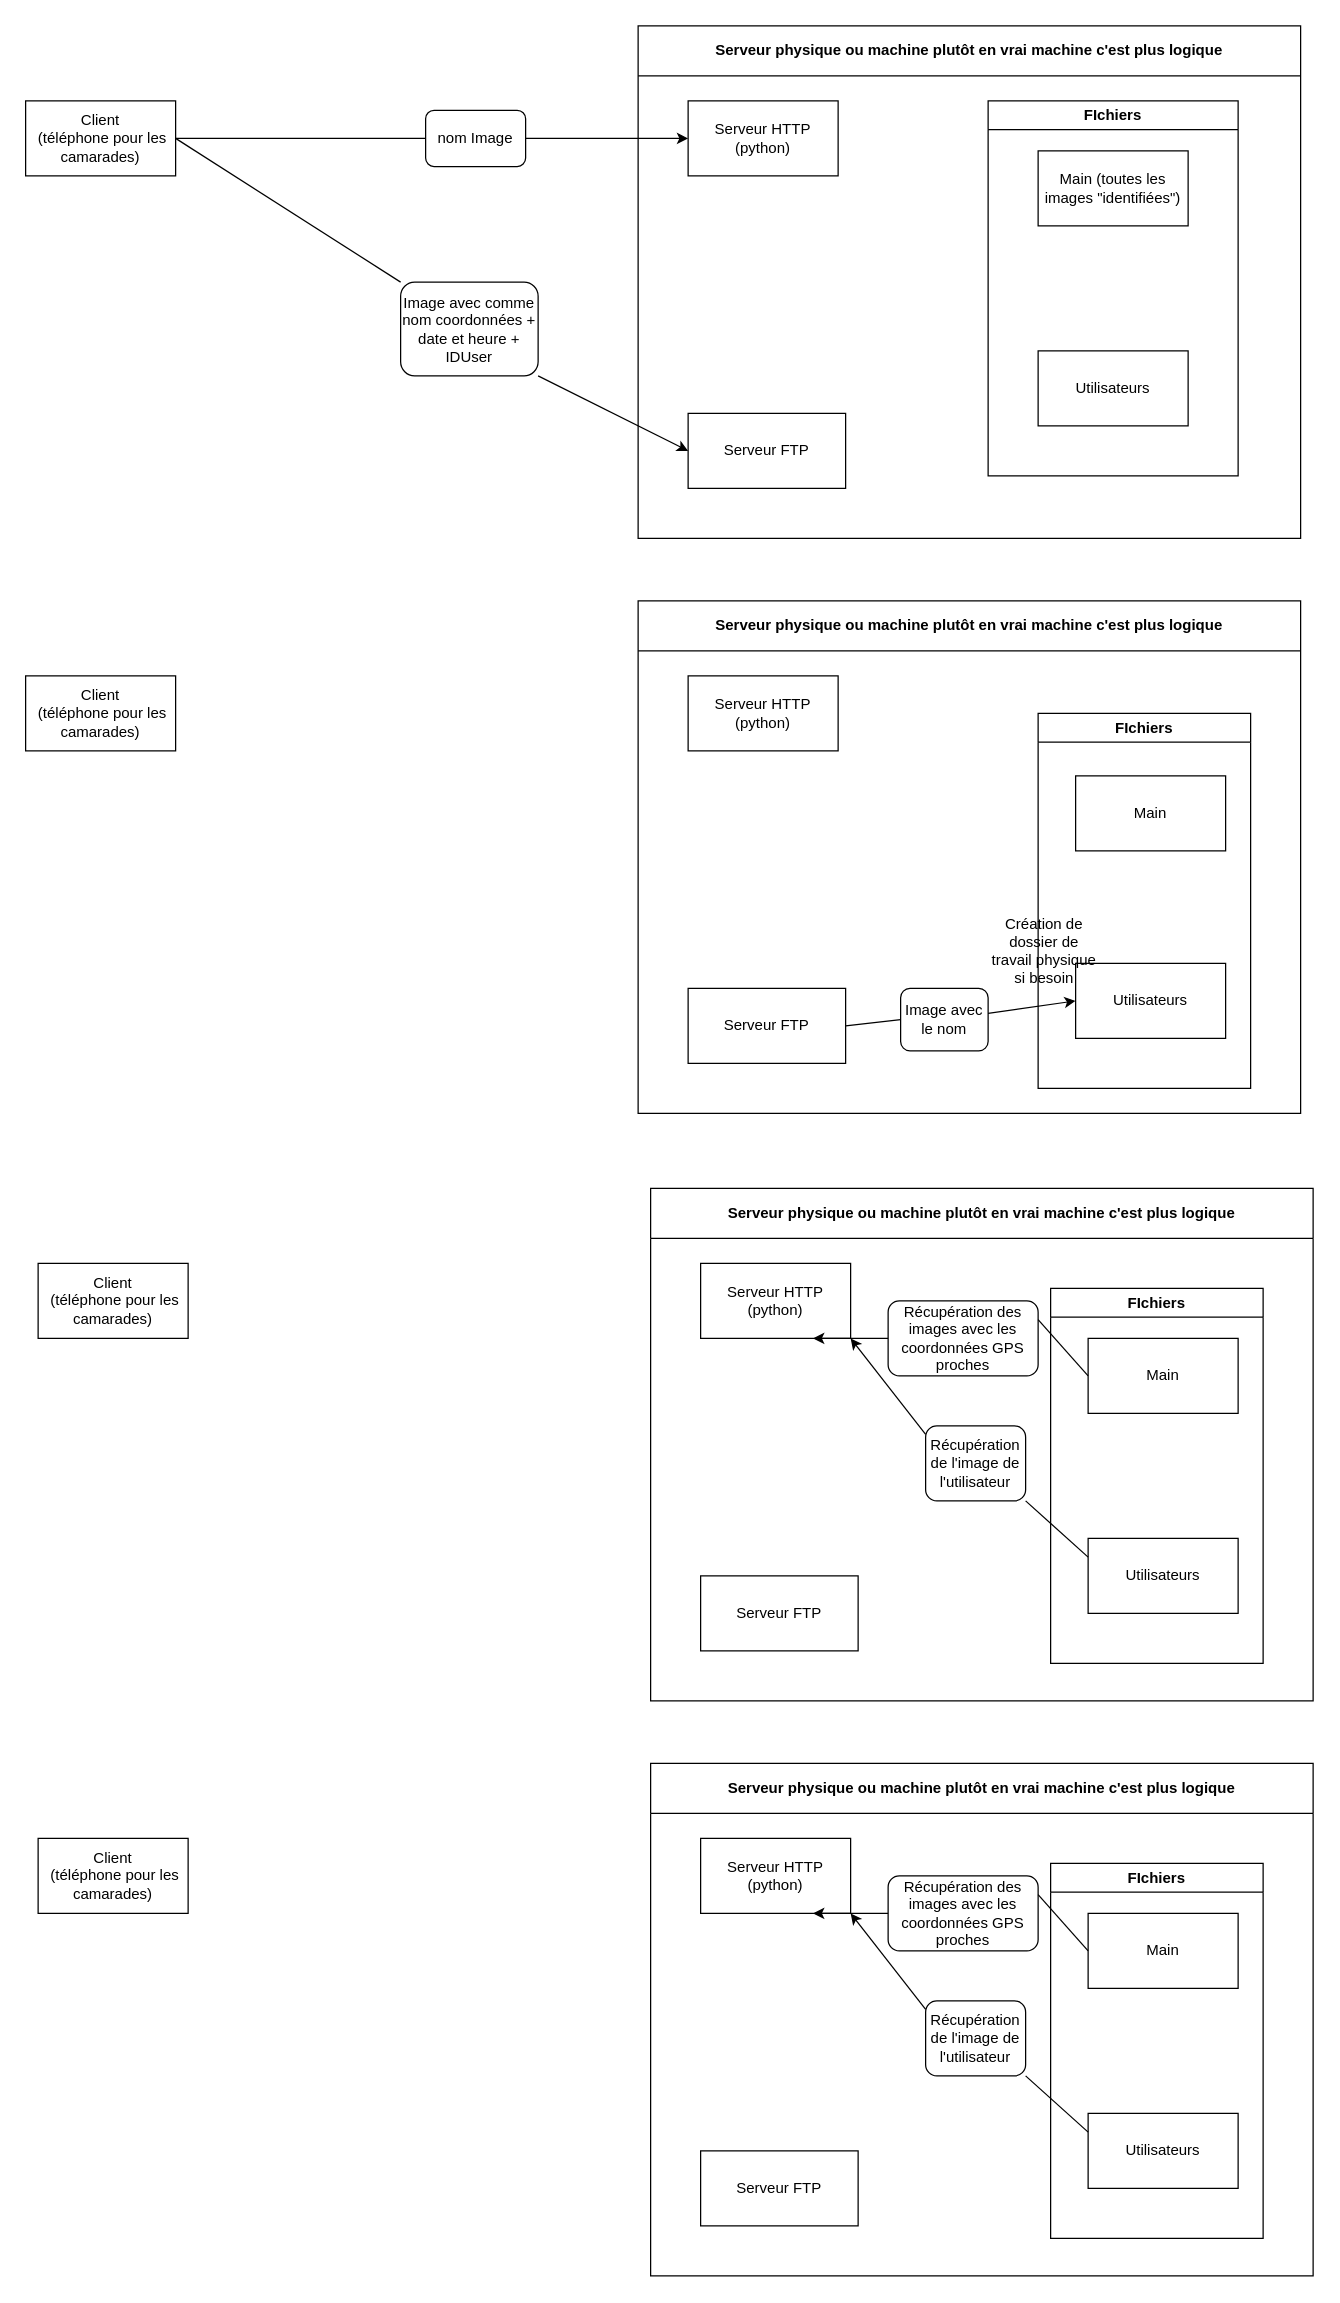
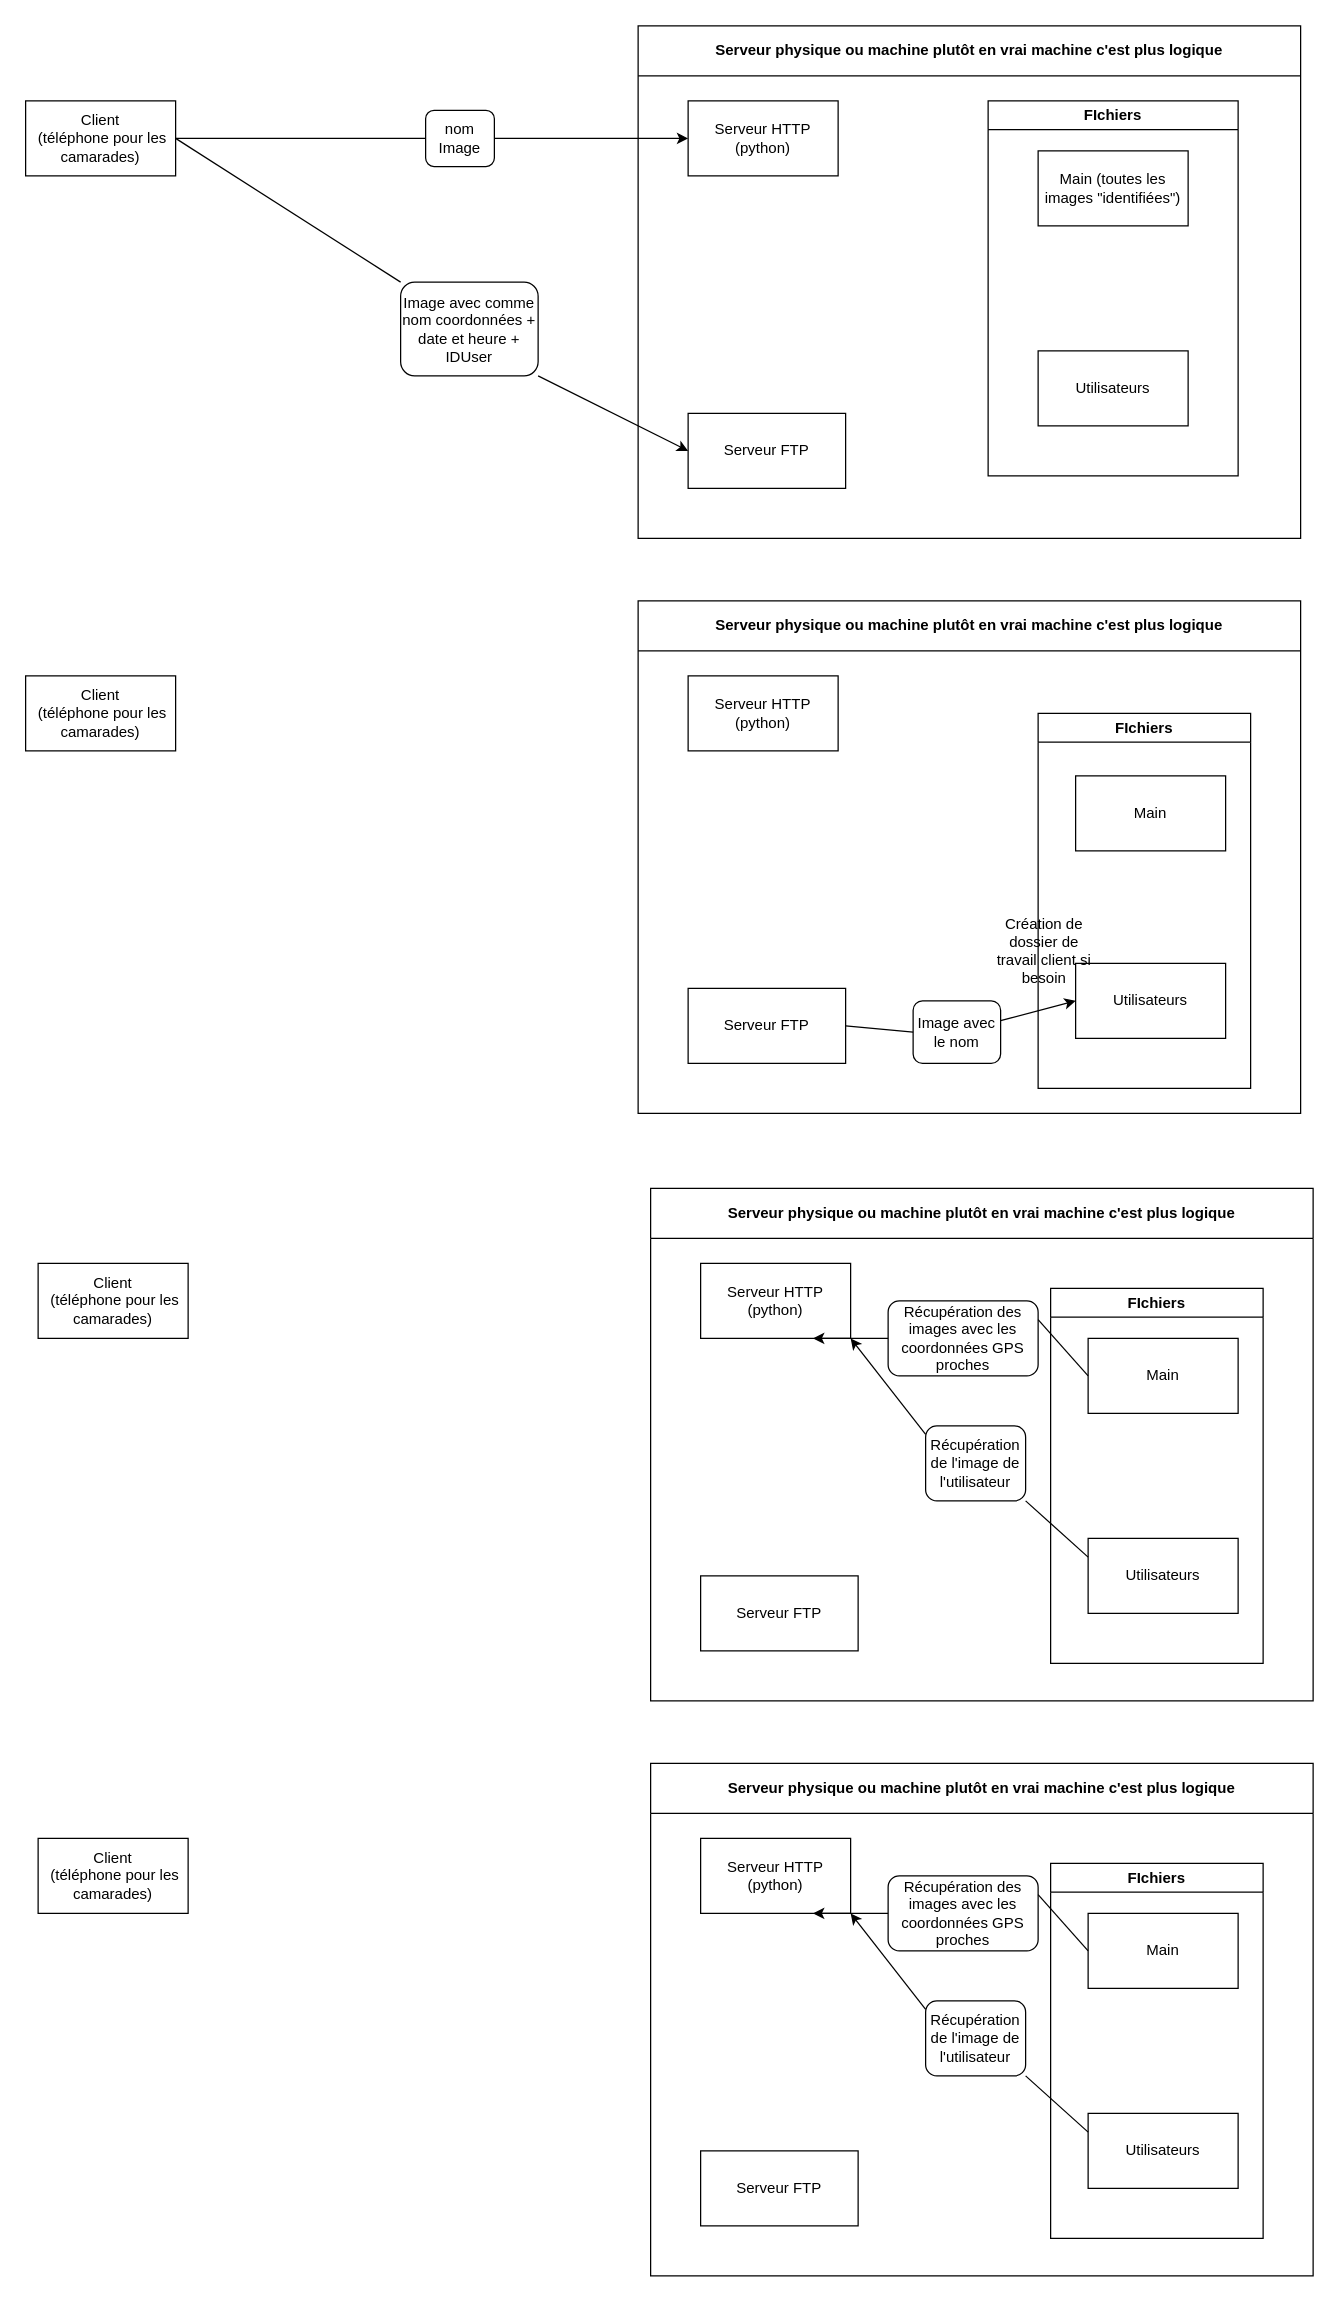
node "nom Image": size 100x56 -> 69x56
node "Création de dossier de travail physique si besoin": label "Création de dossier de travail physique si besoin" -> "Création de dossier de travail client si besoin"
node "Image avec le nom": moved (944, 1019) -> (957, 1032)
